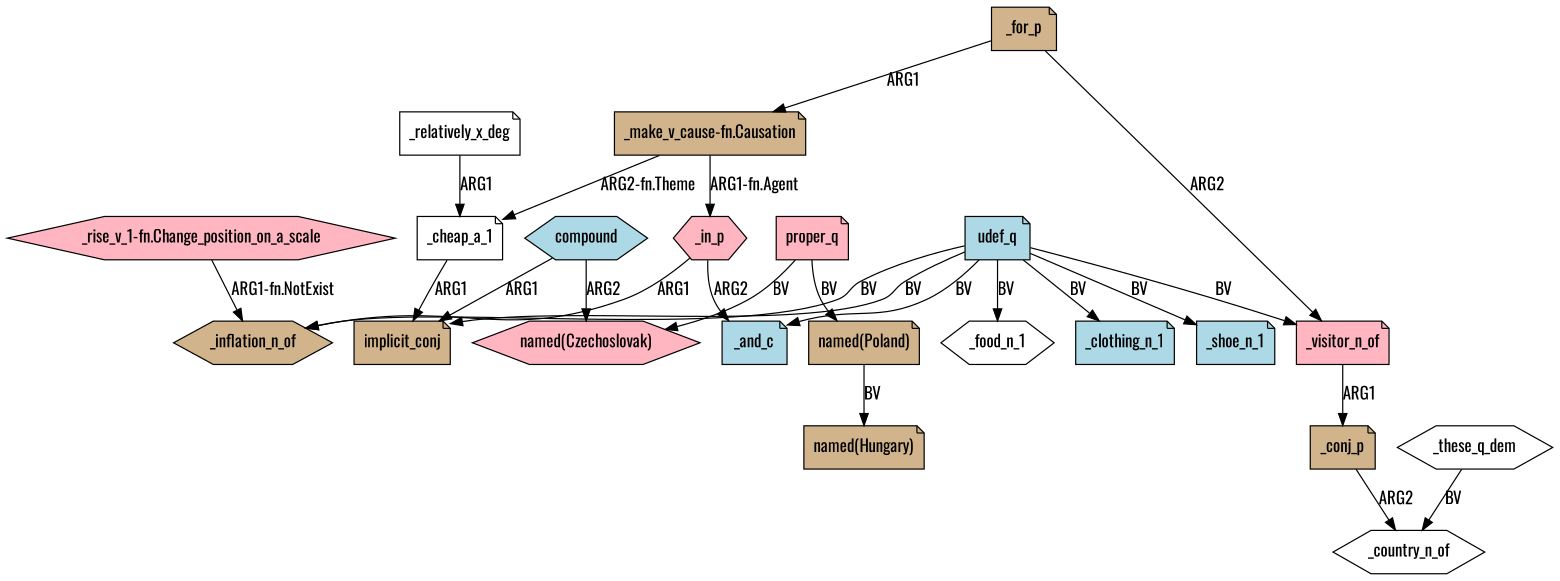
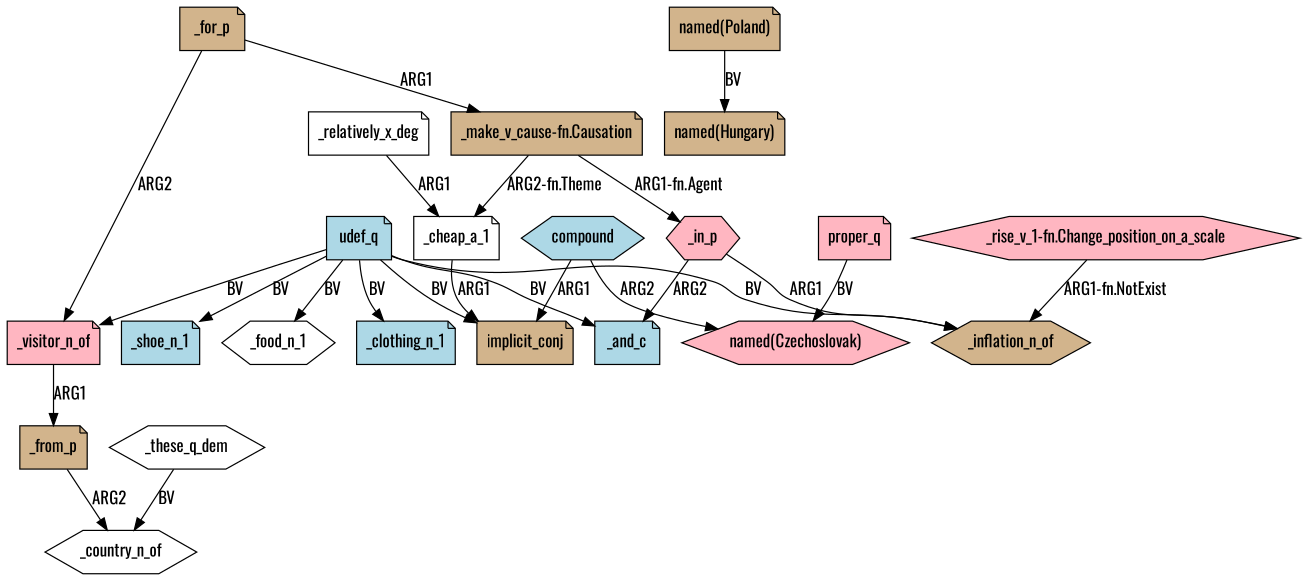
edge "proper_q" -> "named(Poland)": removed, label "BV"
node "_conj_p": label "_conj_p" -> "_from_p"
